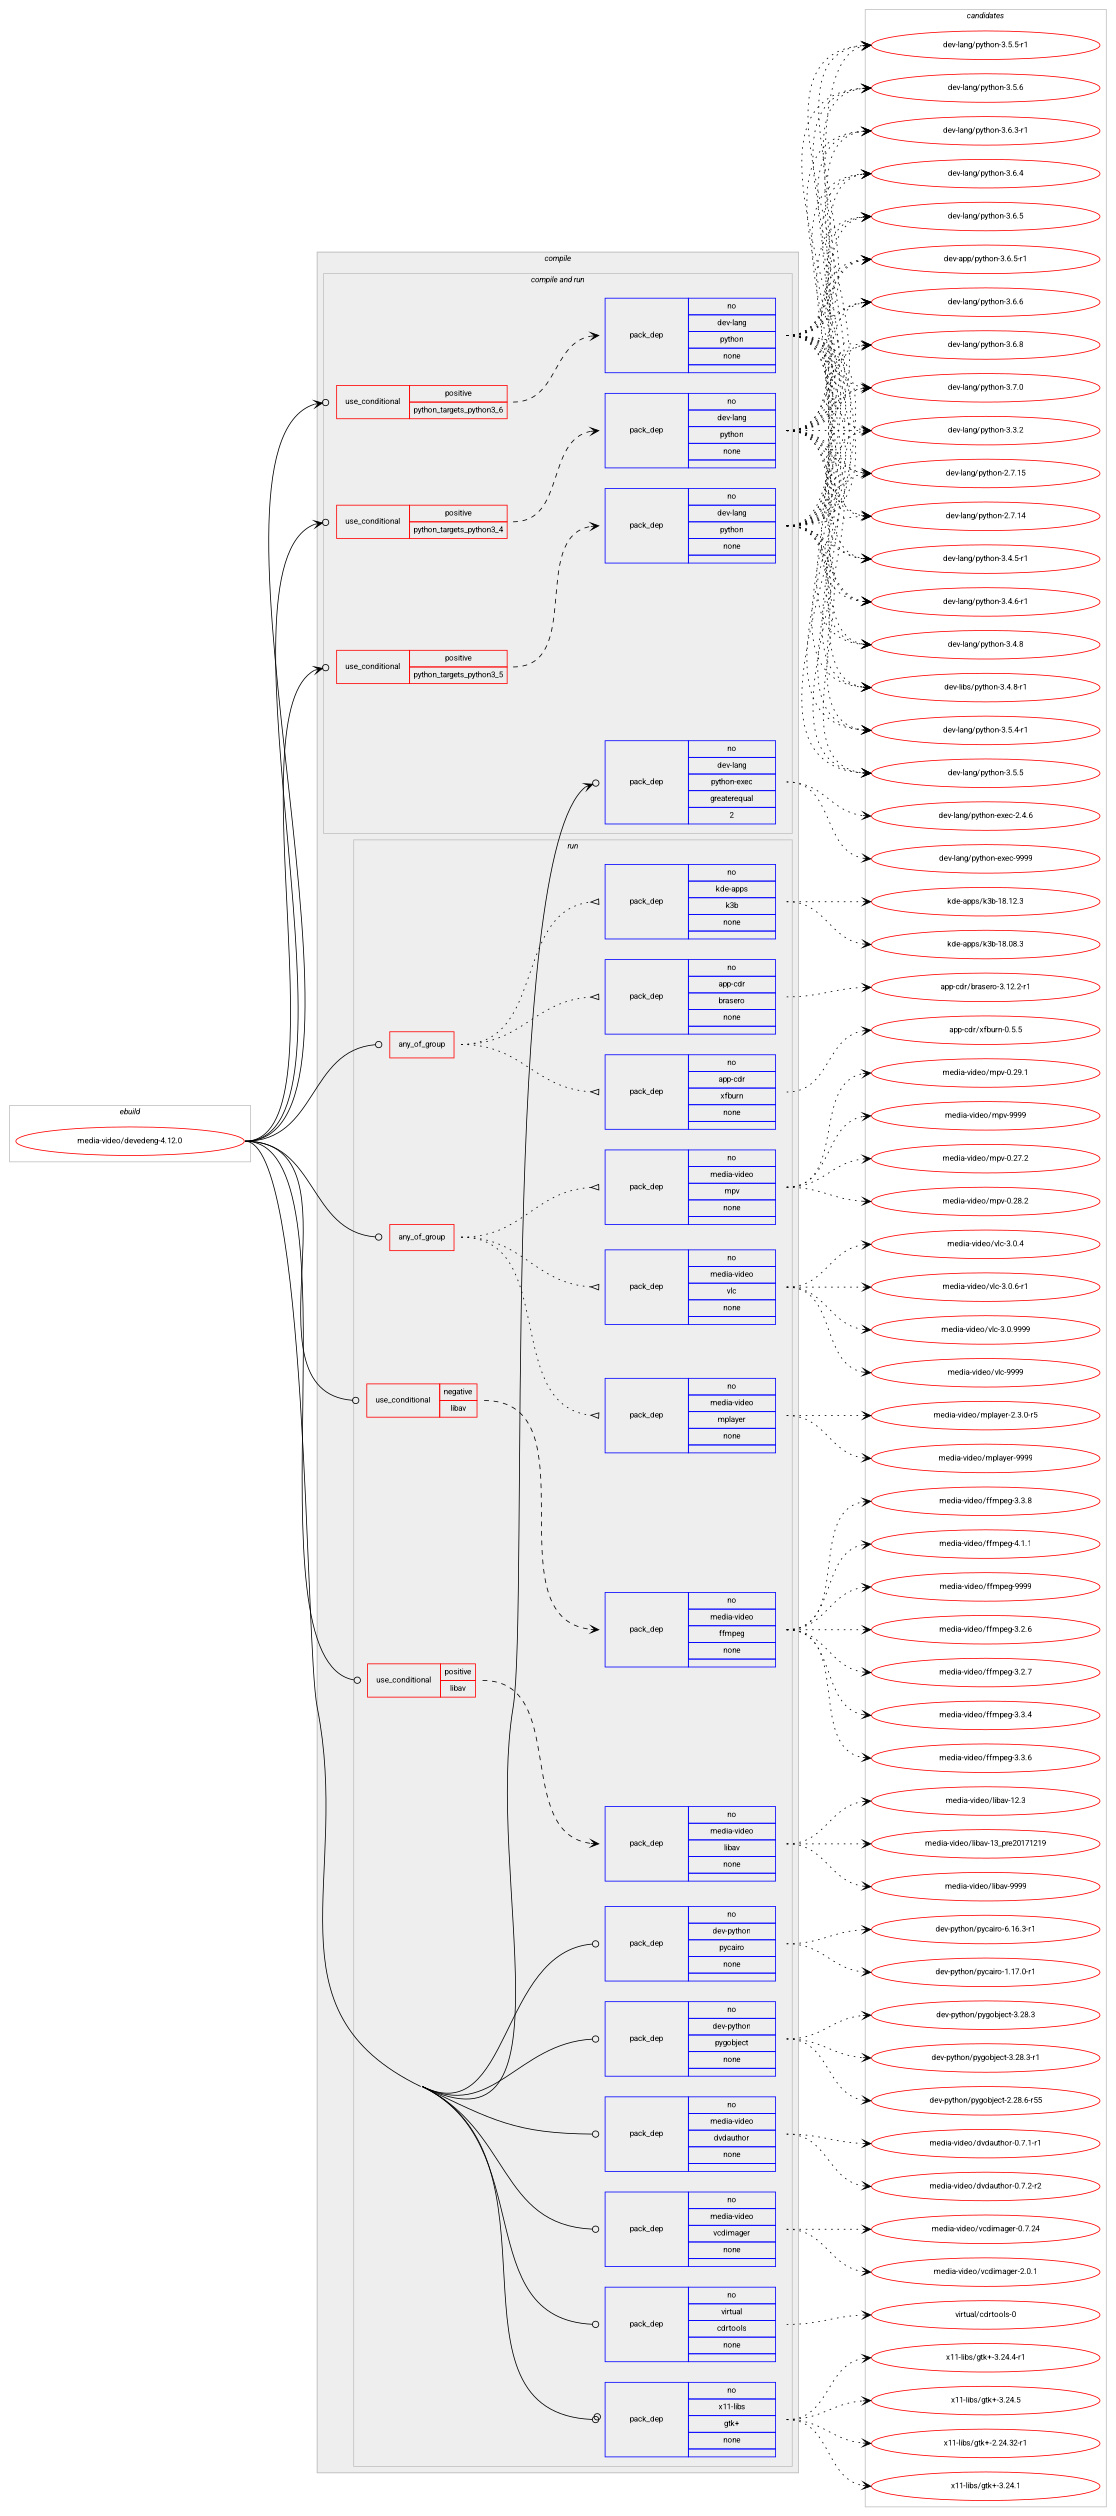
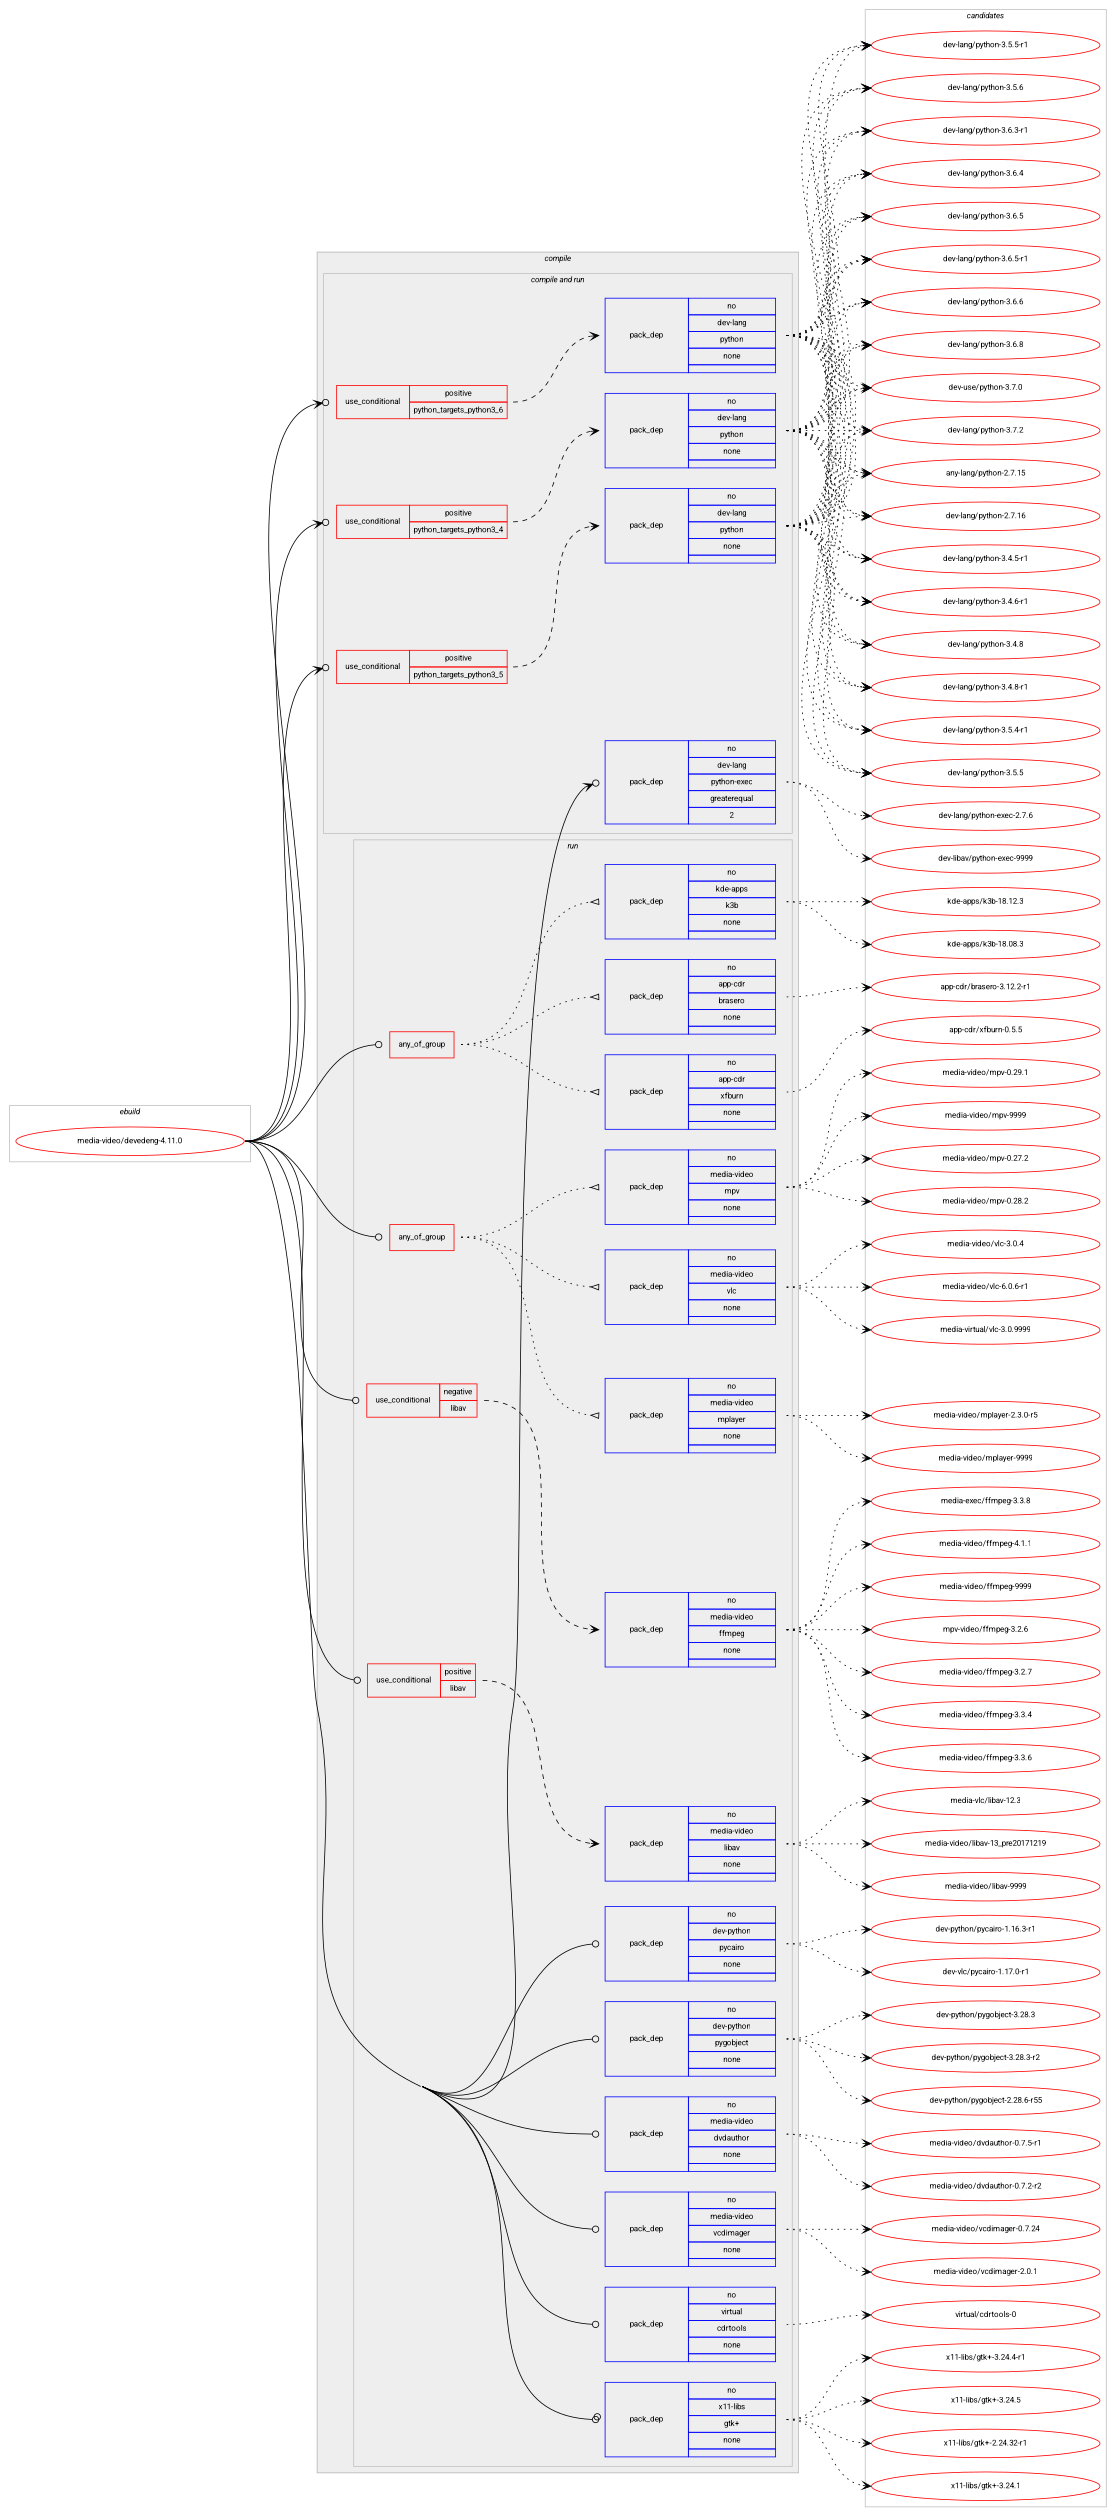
node "dev-app/python-3.6.5-r1": label "dev-app/python-3.6.5-r1" -> "dev-lang/python-3.6.5-r1"
node "dev-lang/python-3.7.0": label "dev-lang/python-3.7.0" -> "dev-use/python-3.7.0"
node "dev-lang/python-3.3.2": label "dev-lang/python-3.3.2" -> "dev-lang/python-3.7.2"
node "dev-lang/python-2.7.15": label "dev-lang/python-2.7.15" -> "any-lang/python-2.7.15"
node "dev-lang/python-2.7.14": label "dev-lang/python-2.7.14" -> "dev-lang/python-2.7.16"
node "dev-libs/python-3.4.8-r1": label "dev-libs/python-3.4.8-r1" -> "dev-lang/python-3.4.8-r1"
node "dev-lang/python-exec-2.4.6": label "dev-lang/python-exec-2.4.6" -> "dev-lang/python-exec-2.7.6"
node "dev-lang/python-exec-9999": label "dev-lang/python-exec-9999" -> "dev-libav/python-exec-9999"
node "media-video/devedeng-4.12.0": label "media-video/devedeng-4.12.0" -> "media-video/devedeng-4.11.0"
node "media-video/vlc-3.0.6-r1": label "media-video/vlc-3.0.6-r1" -> "media-video/vlc-6.0.6-r1"
node "media-video/vlc-3.0.9999": label "media-video/vlc-3.0.9999" -> "media-virtual/vlc-3.0.9999"
node "media-video/vlc-9999": removed
node "media-video/ffmpeg-3.3.8": label "media-video/ffmpeg-3.3.8" -> "media-exec/ffmpeg-3.3.8"
node "media-video/ffmpeg-3.2.6": label "media-video/ffmpeg-3.2.6" -> "mpv-video/ffmpeg-3.2.6"
node "media-video/libav-12.3": label "media-video/libav-12.3" -> "media-vlc/libav-12.3"
node "dev-python/pycairo-6.16.3-r1": label "dev-python/pycairo-6.16.3-r1" -> "dev-python/pycairo-1.16.3-r1"
node "dev-python/pycairo-1.17.0-r1": label "dev-python/pycairo-1.17.0-r1" -> "dev-vlc/pycairo-1.17.0-r1"
node "dev-python/pygobject-3.28.3-r1": label "dev-python/pygobject-3.28.3-r1" -> "dev-python/pygobject-3.28.3-r2"
node "media-video/dvdauthor-0.7.1-r1": label "media-video/dvdauthor-0.7.1-r1" -> "media-video/dvdauthor-0.7.5-r1"
